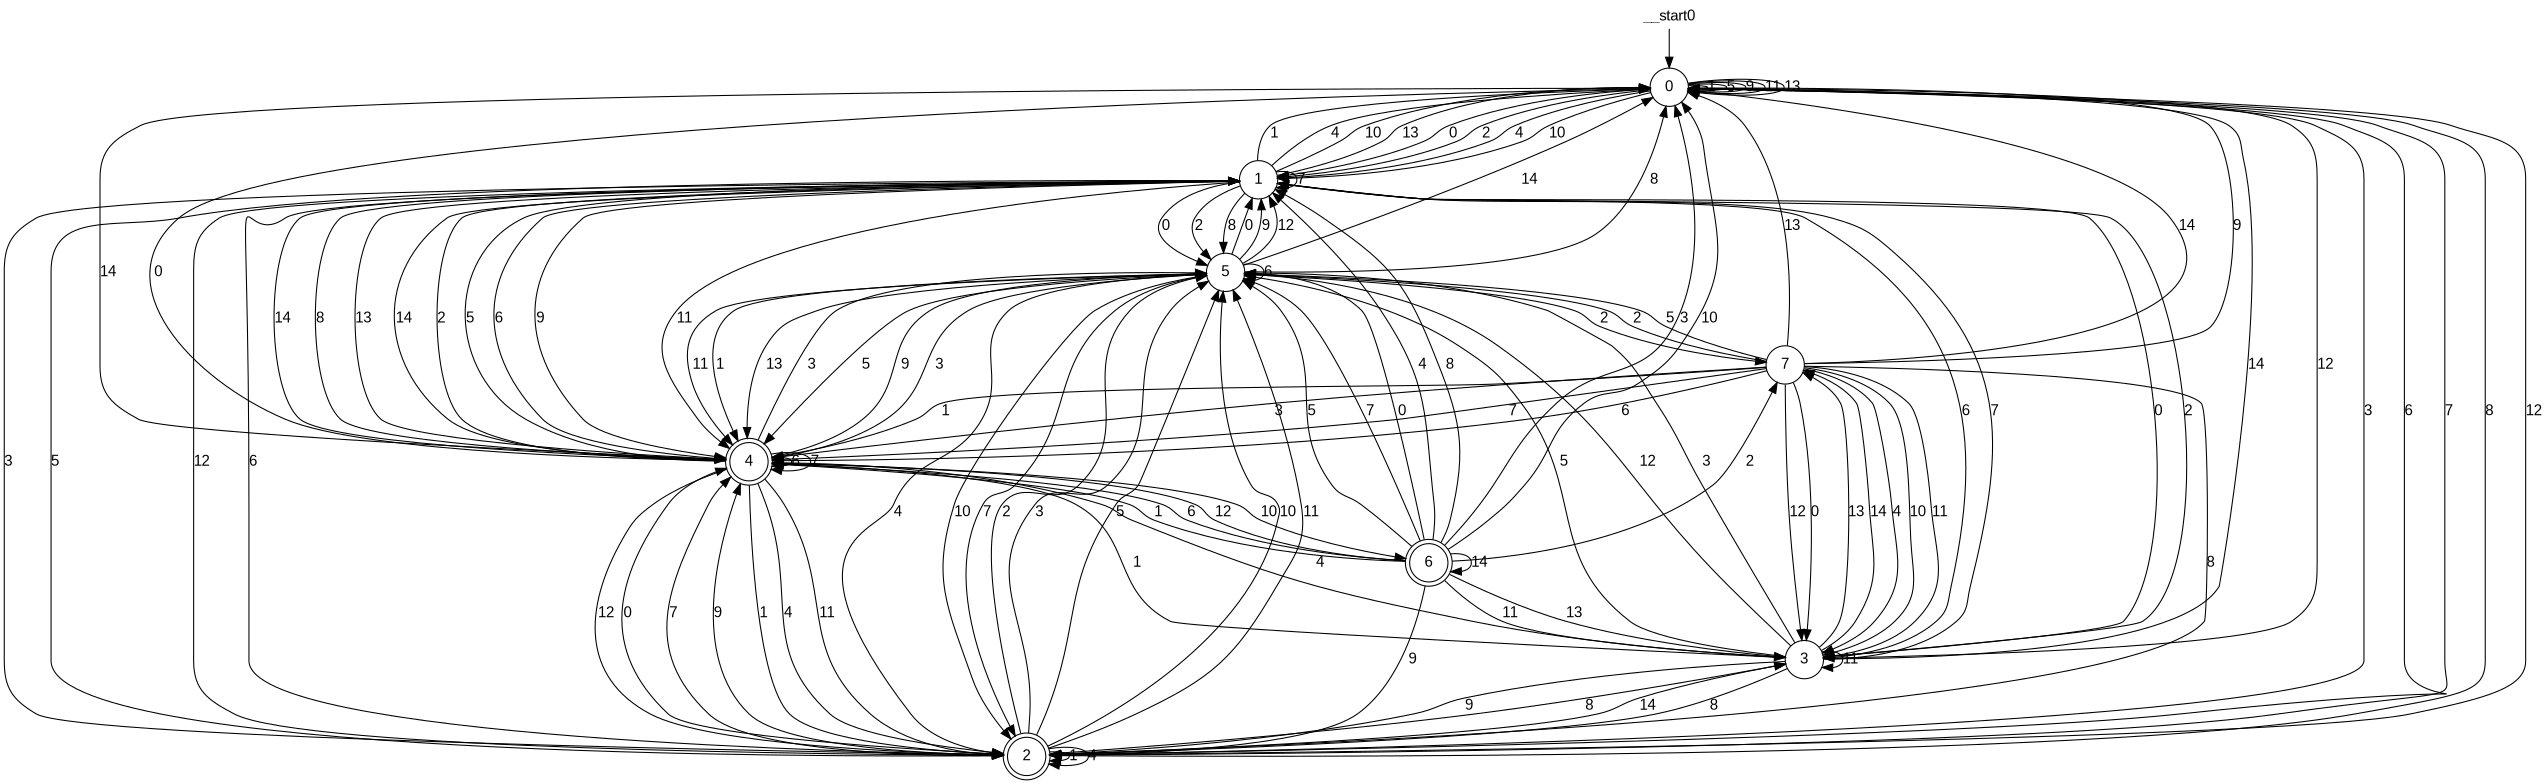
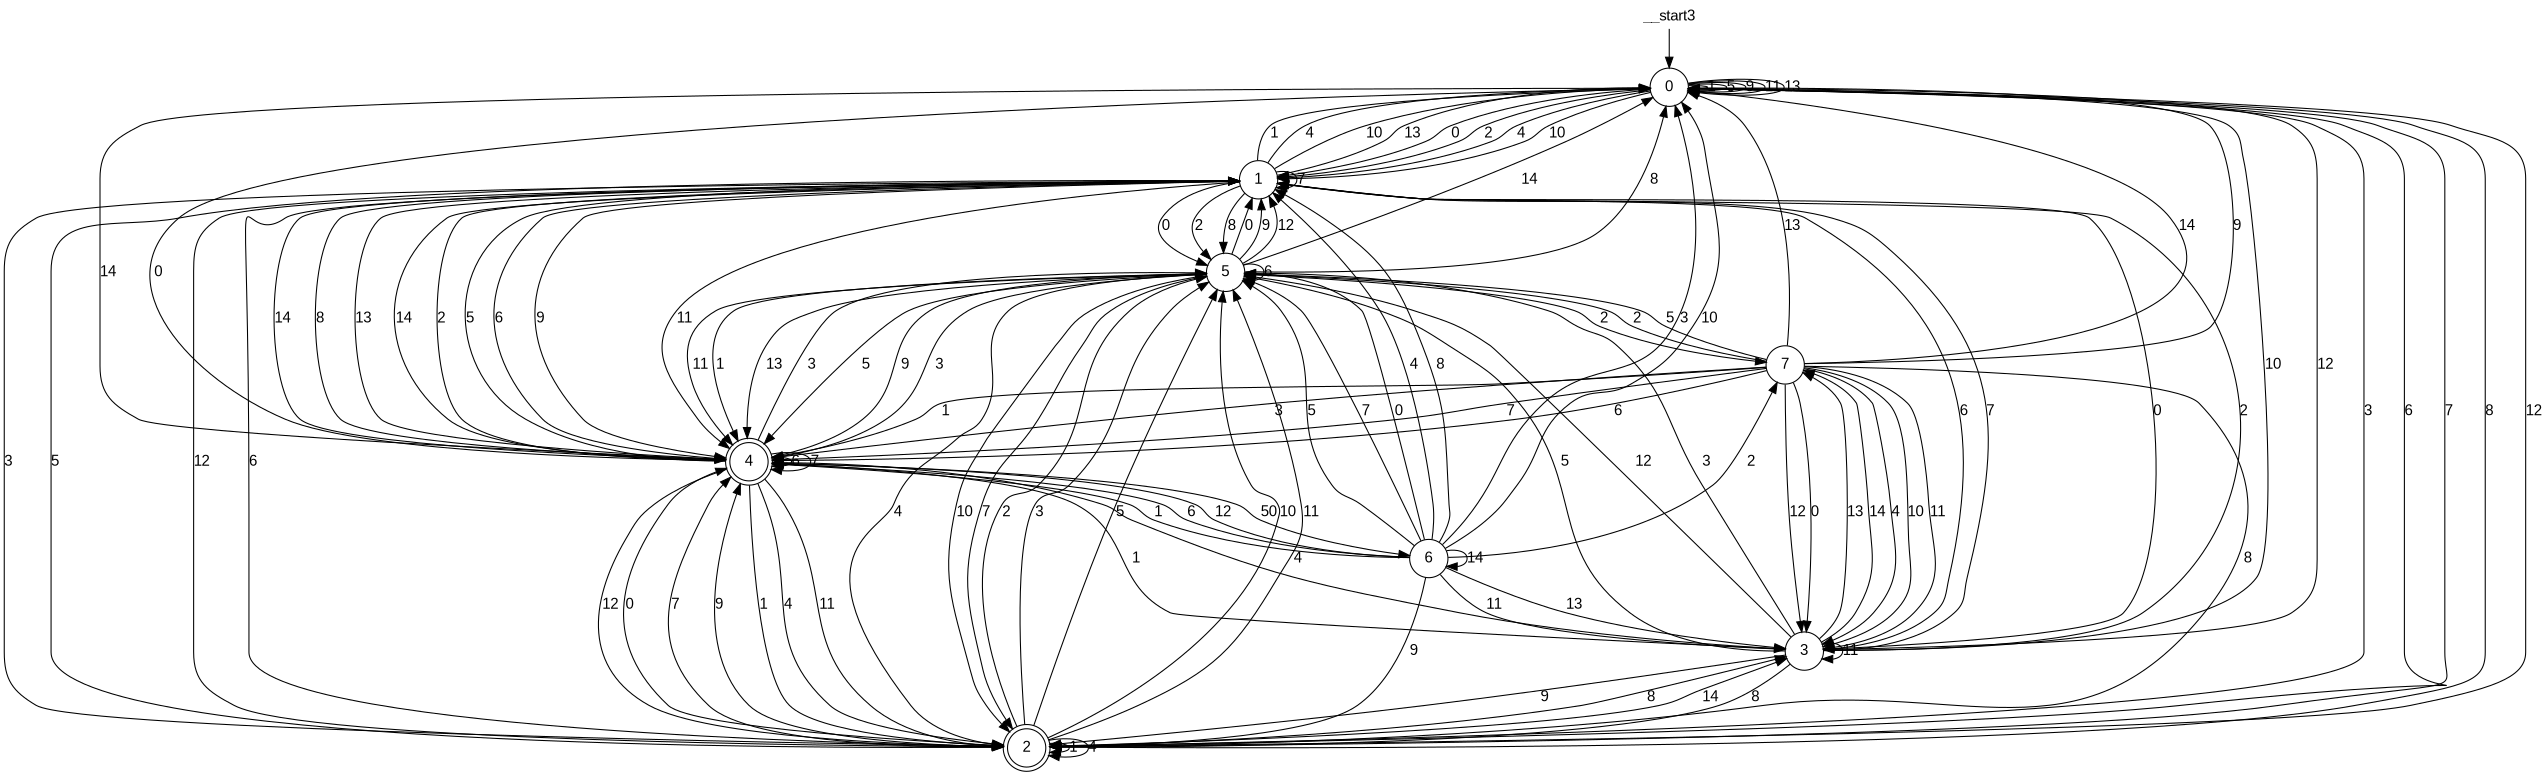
node "__start0": label "__start0" -> "__start3"
edge "3" -> "0": label "14" -> "10"
edge "4" -> "6": label "10" -> "50"
node "6": shape doublecircle -> circle
